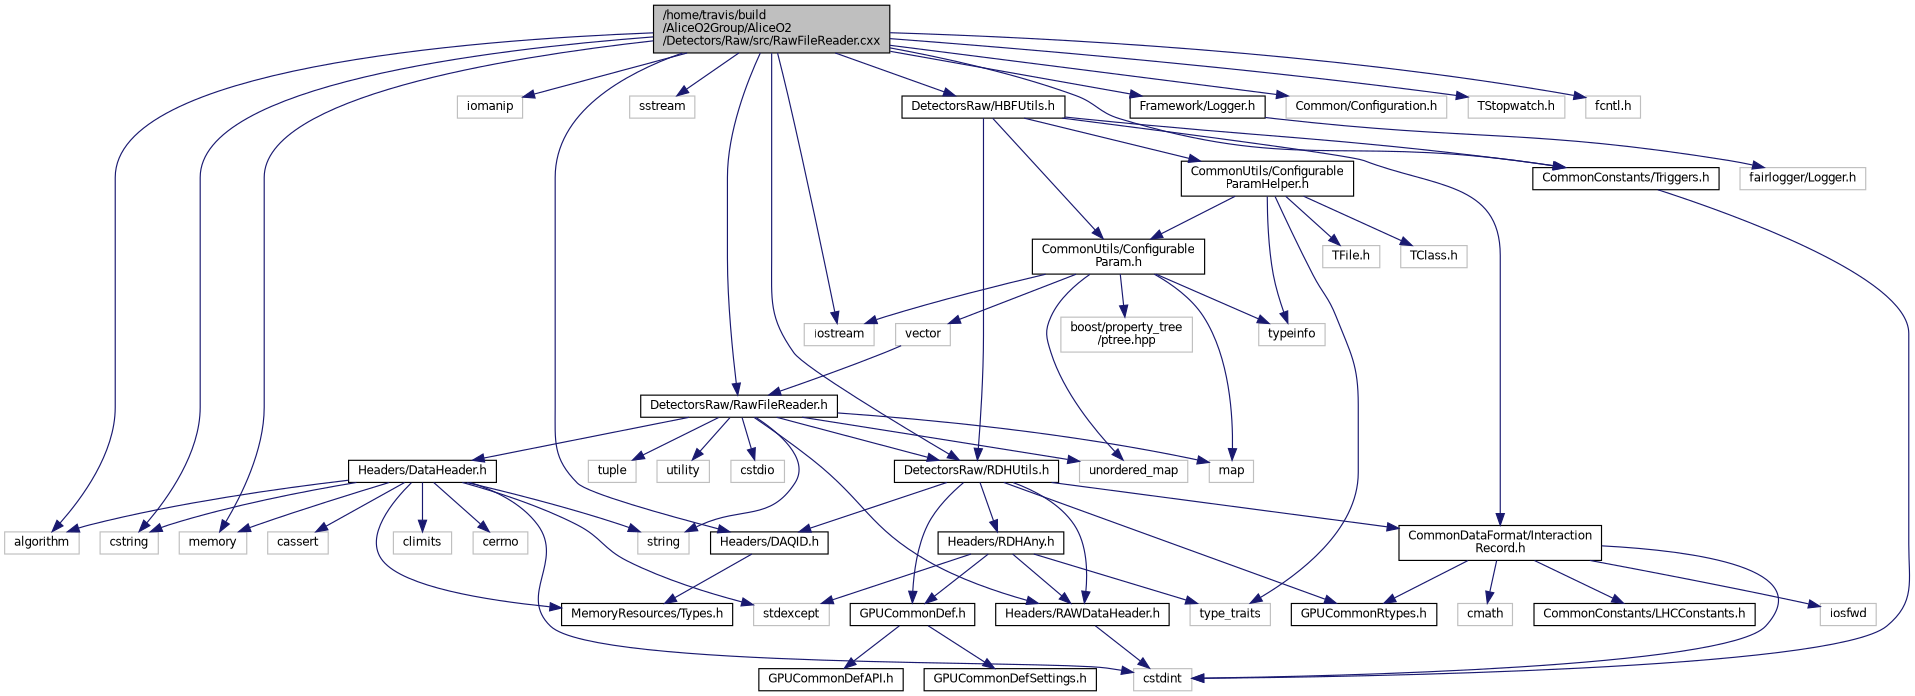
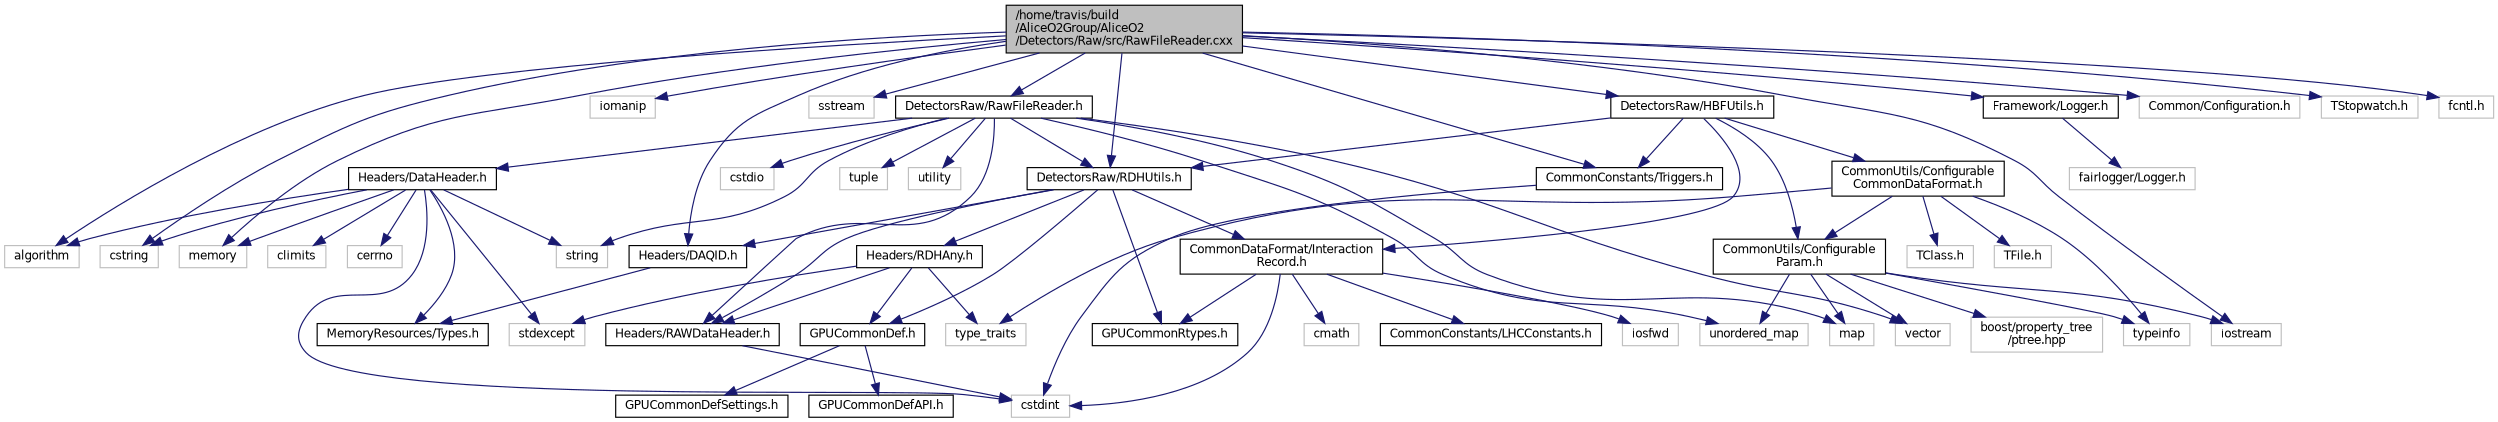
node "CommonUtils/Configurable ParamHelper.h": label "CommonUtils/Configurable ParamHelper.h" -> "CommonUtils/Configurable CommonDataFormat.h"
edge "vector" -> "DetectorsRaw/RawFileReader.h": reversed
node "cassert": removed
